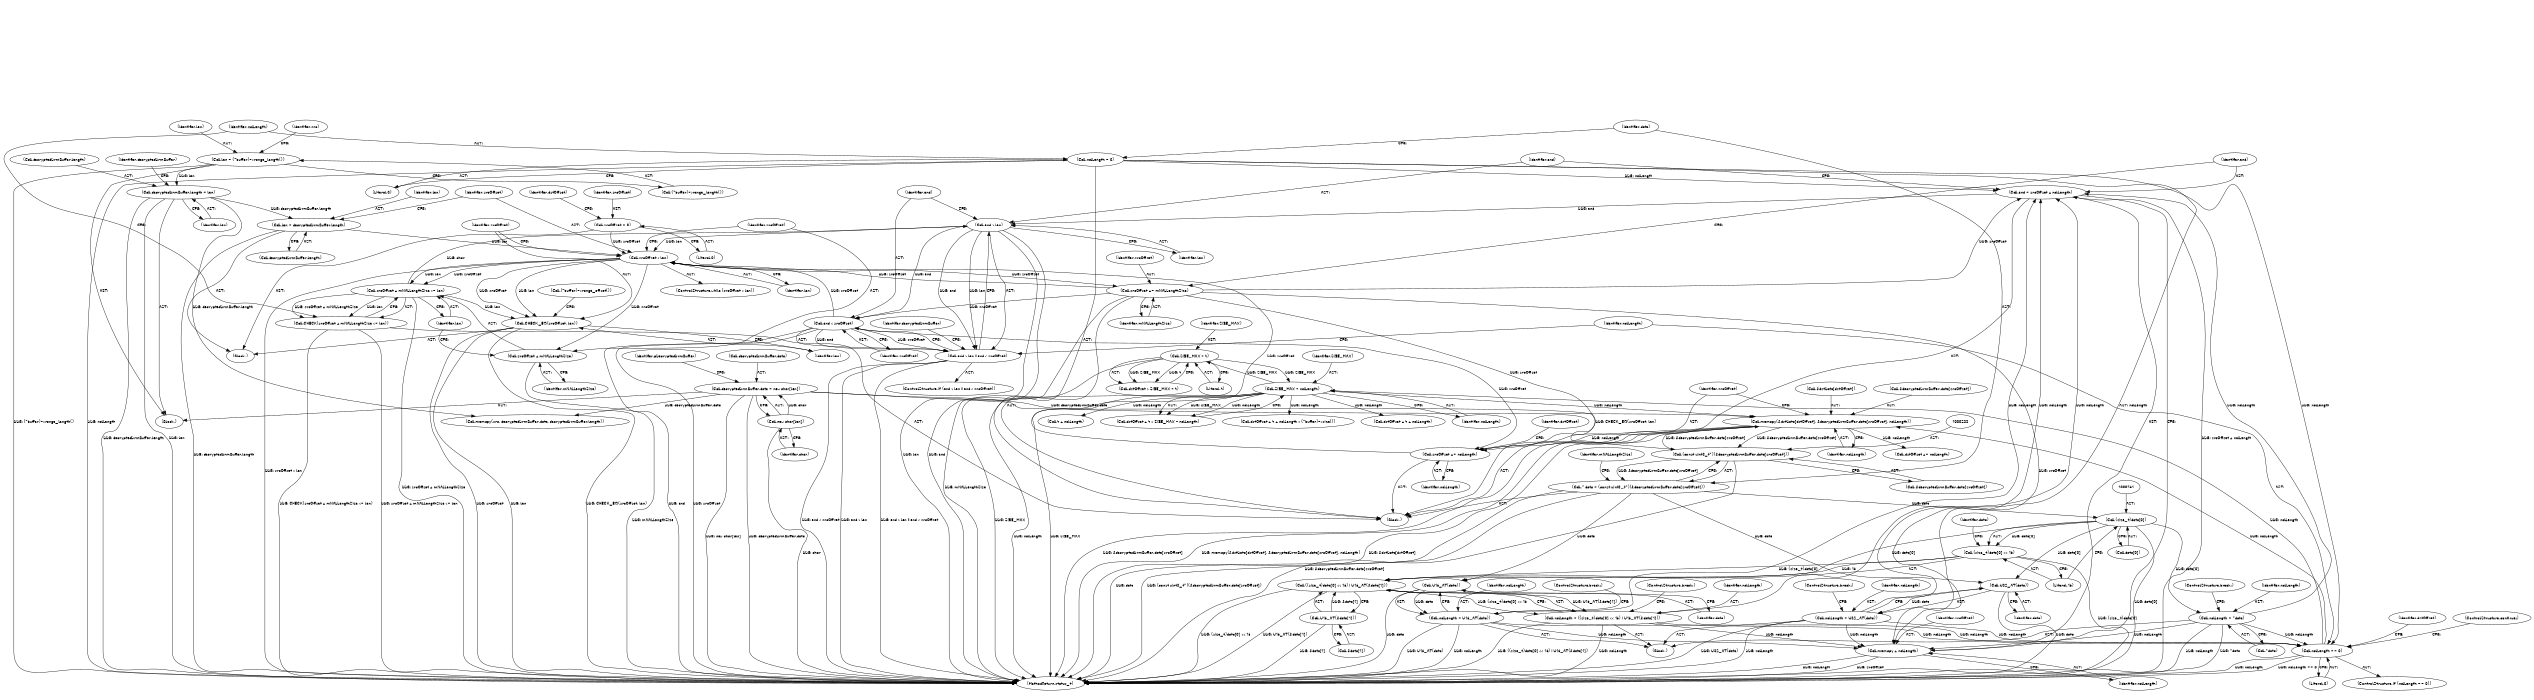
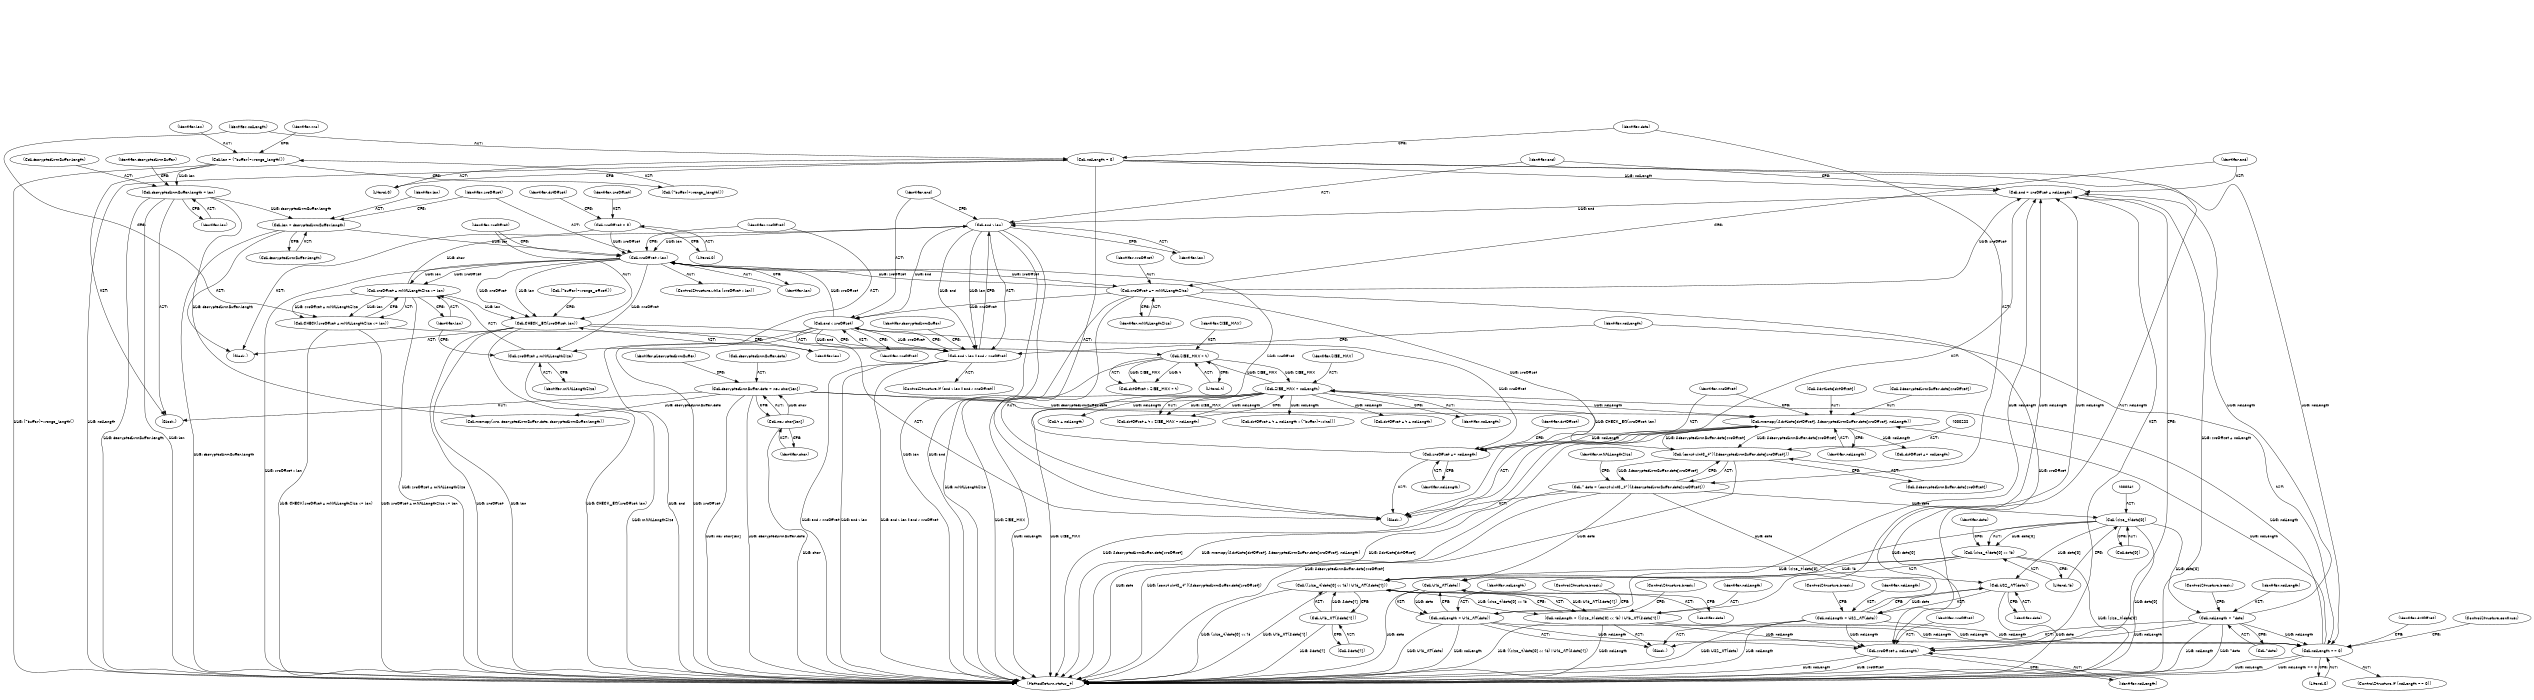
edge "(Call,dstOffset > SIZE_MAX - 4)" -> "(Call,SIZE_MAX - 4)": now "(Call,CHECK_EQ(srcOffset, len))" -> "(Call,SIZE_MAX - 4)"
node "1000261": label "1000261" -> "1000361"
node "(Call,memcpy + nalLength)": label "(Call,memcpy + nalLength)" -> "(Call,srcOffset + nalLength)"
